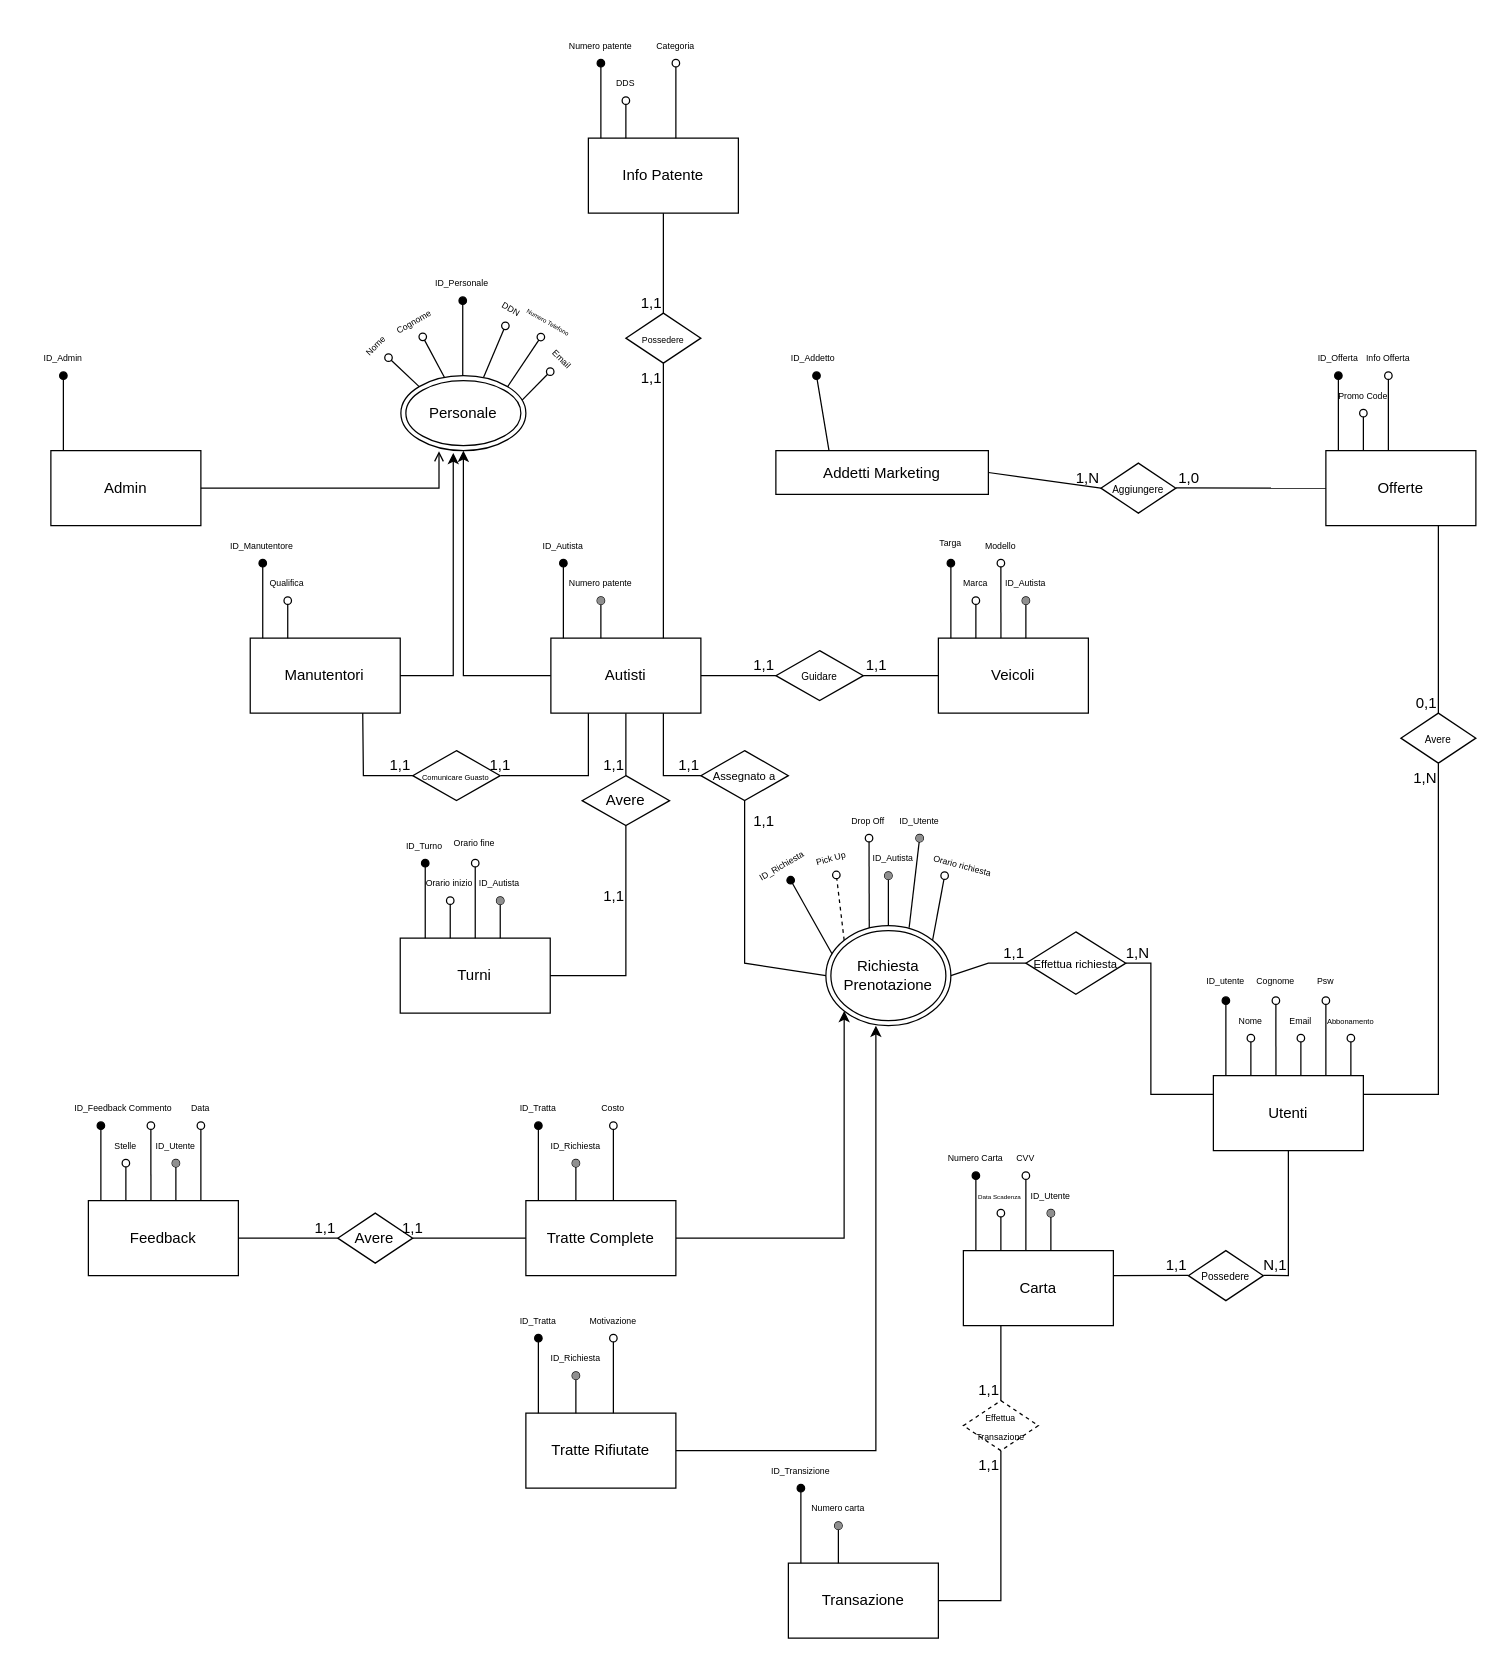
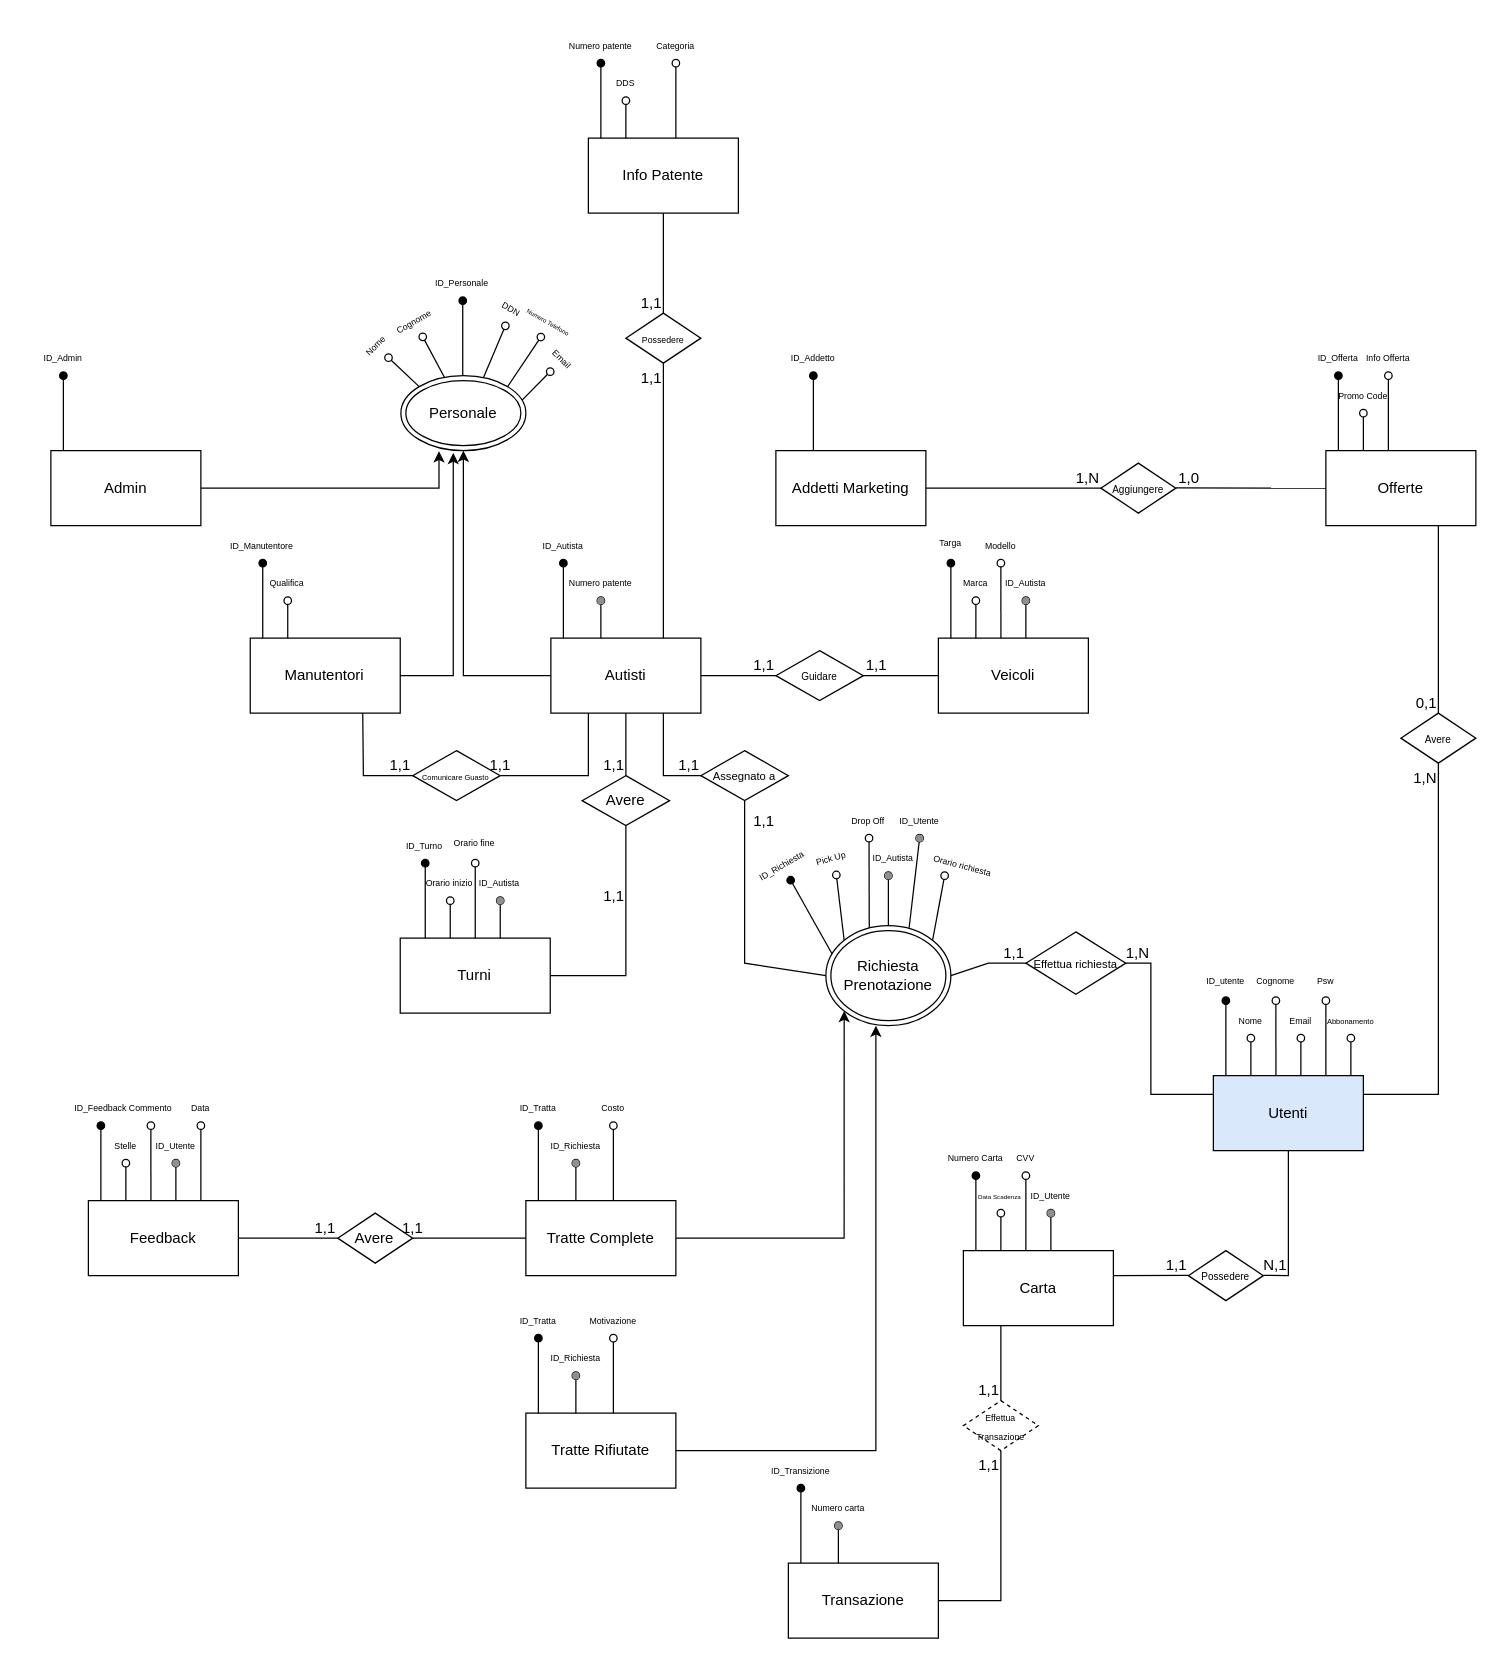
edge "Admin" -> "Personale": arrowhead open -> classic
node "Addetti Marketing": size 213x44 -> 150x75
edge "Richiesta Prenotazione" -> "Pick Up": style dashed -> solid
node "Utenti": fillcolor #ffffff -> #dae8fc
